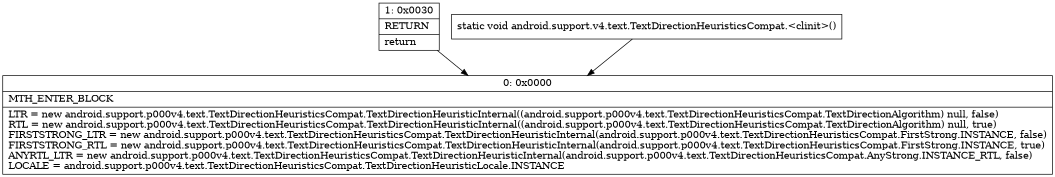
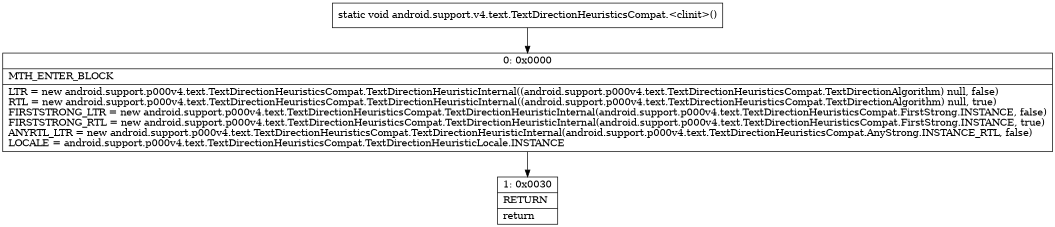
edge "1: 0x0030" -> "0: 0x0000": reversed
